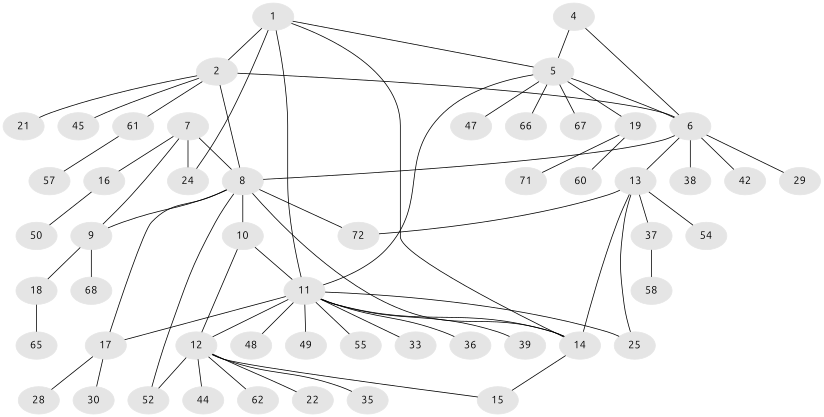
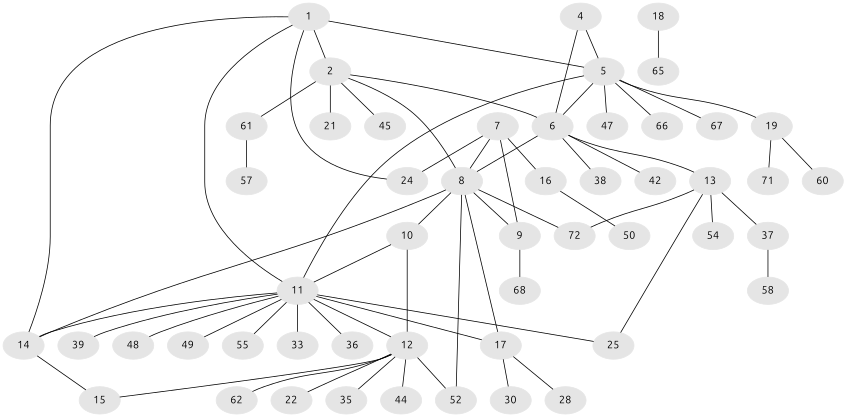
node "29": removed
edge "13" -- "14": removed
edge "9" -- "18": removed
